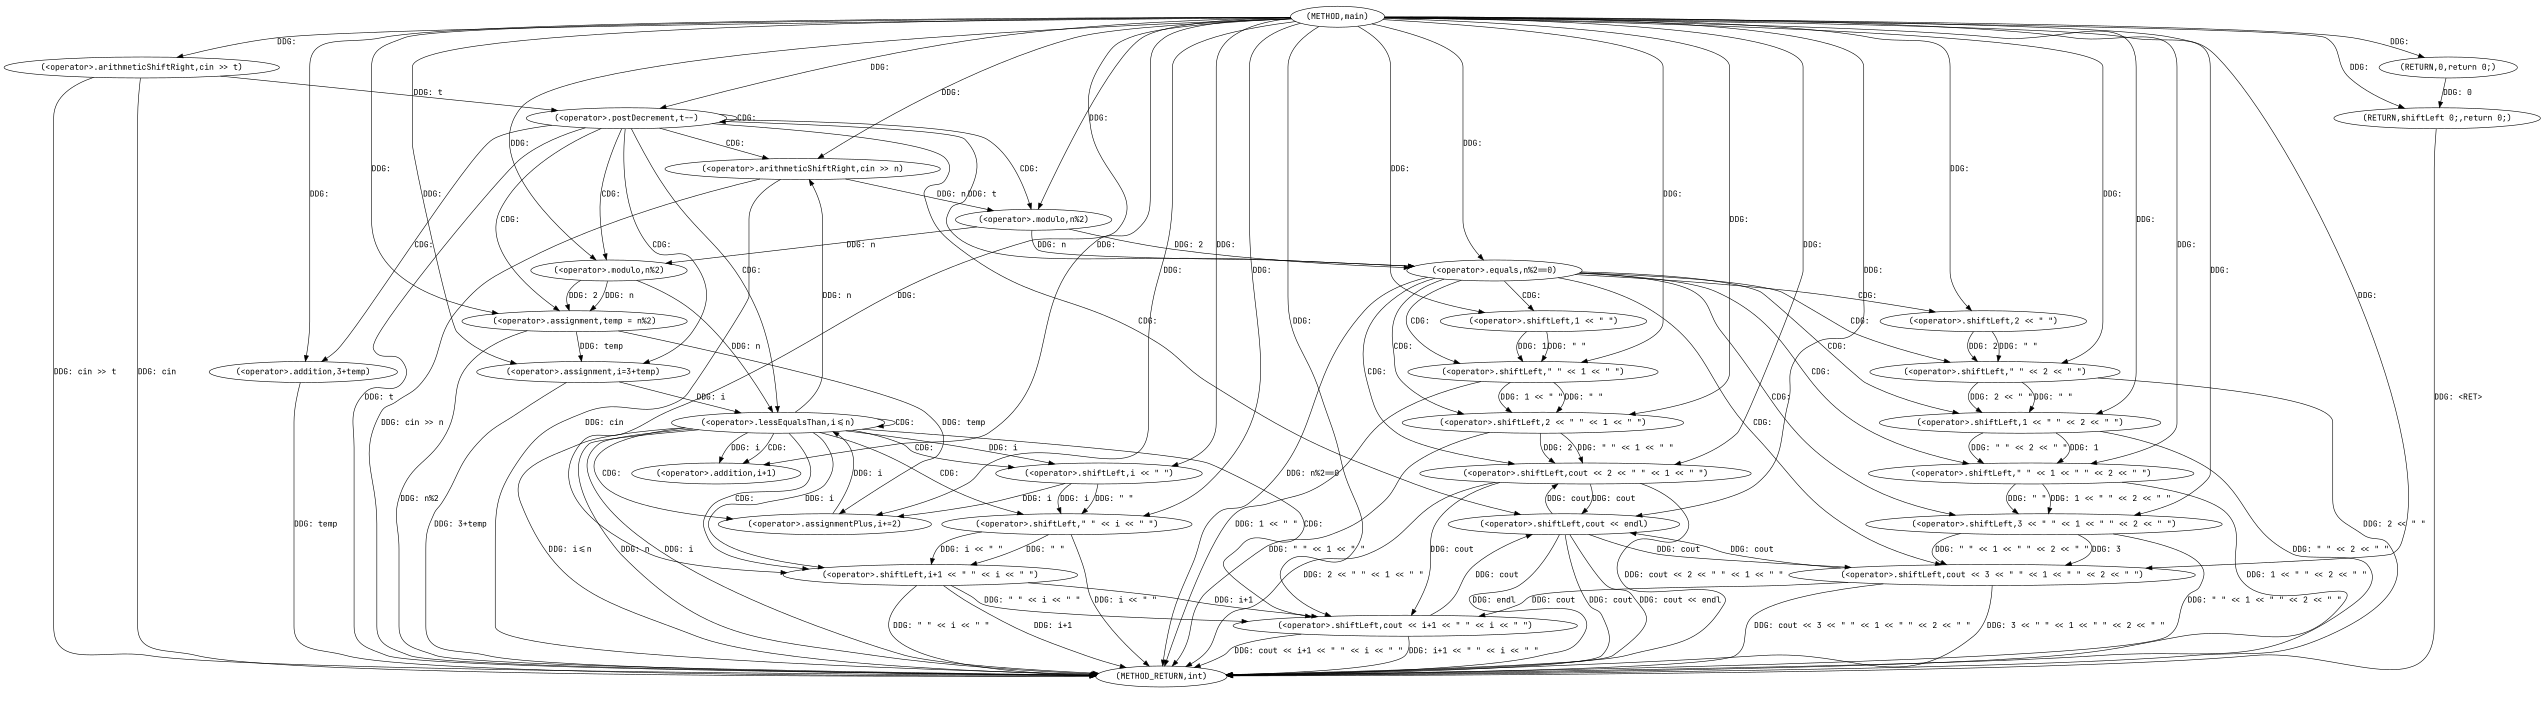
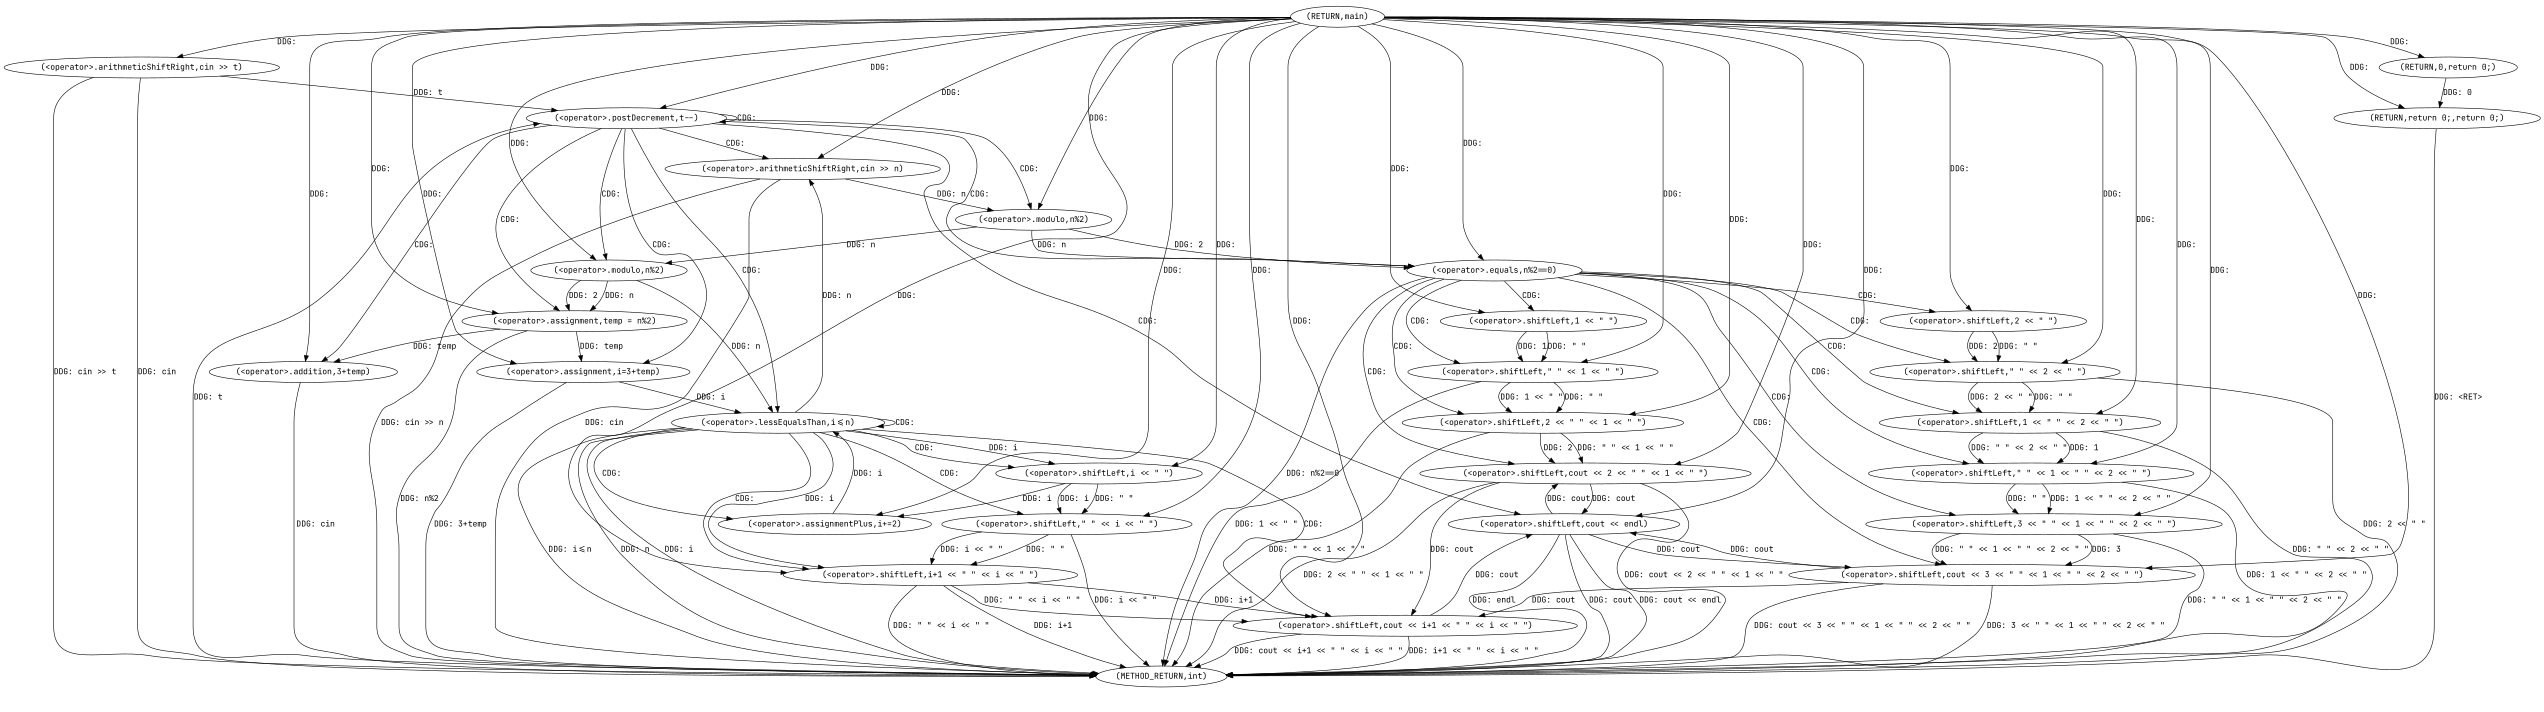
node "(METHOD,main)": label "(METHOD,main)" -> "(RETURN,main)"
node "(RETURN,shiftLeft 0;,return 0;)": label "(RETURN,shiftLeft 0;,return 0;)" -> "(RETURN,return 0;,return 0;)"
edge "(<operator>.postDecrement,t--)" -> "(<operator>.equals,n%2==0)": label "DDG: t" -> "CDG: "
edge "(<operator>.assignment,temp = n%2)" -> "(<operator>.assignmentPlus,i+=2)": now "(<operator>.assignment,temp = n%2)" -> "(<operator>.addition,3+temp)"
node "(<operator>.addition,i+1)": removed
edge "(<operator>.addition,3+temp)" -> "(METHOD_RETURN,int)": label "DDG: temp" -> "DDG: cin"
edge "(<operator>.postDecrement,t--)" -> "(METHOD_RETURN,int)": reversed
